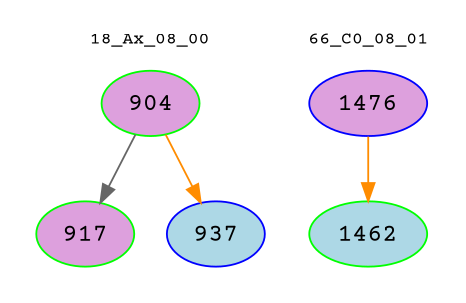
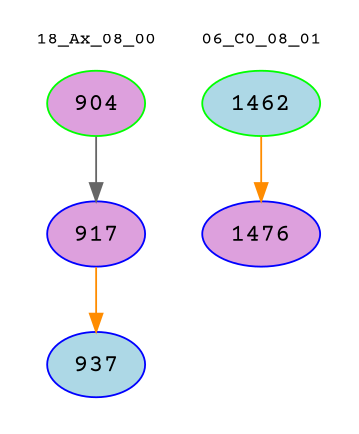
cluster "66_C0_08_01": label "66_C0_08_01" -> "06_C0_08_01"
edge "1476" -> "1462": reversed
edge "904" -> "937": now "917" -> "937"
node "917": color green -> blue
